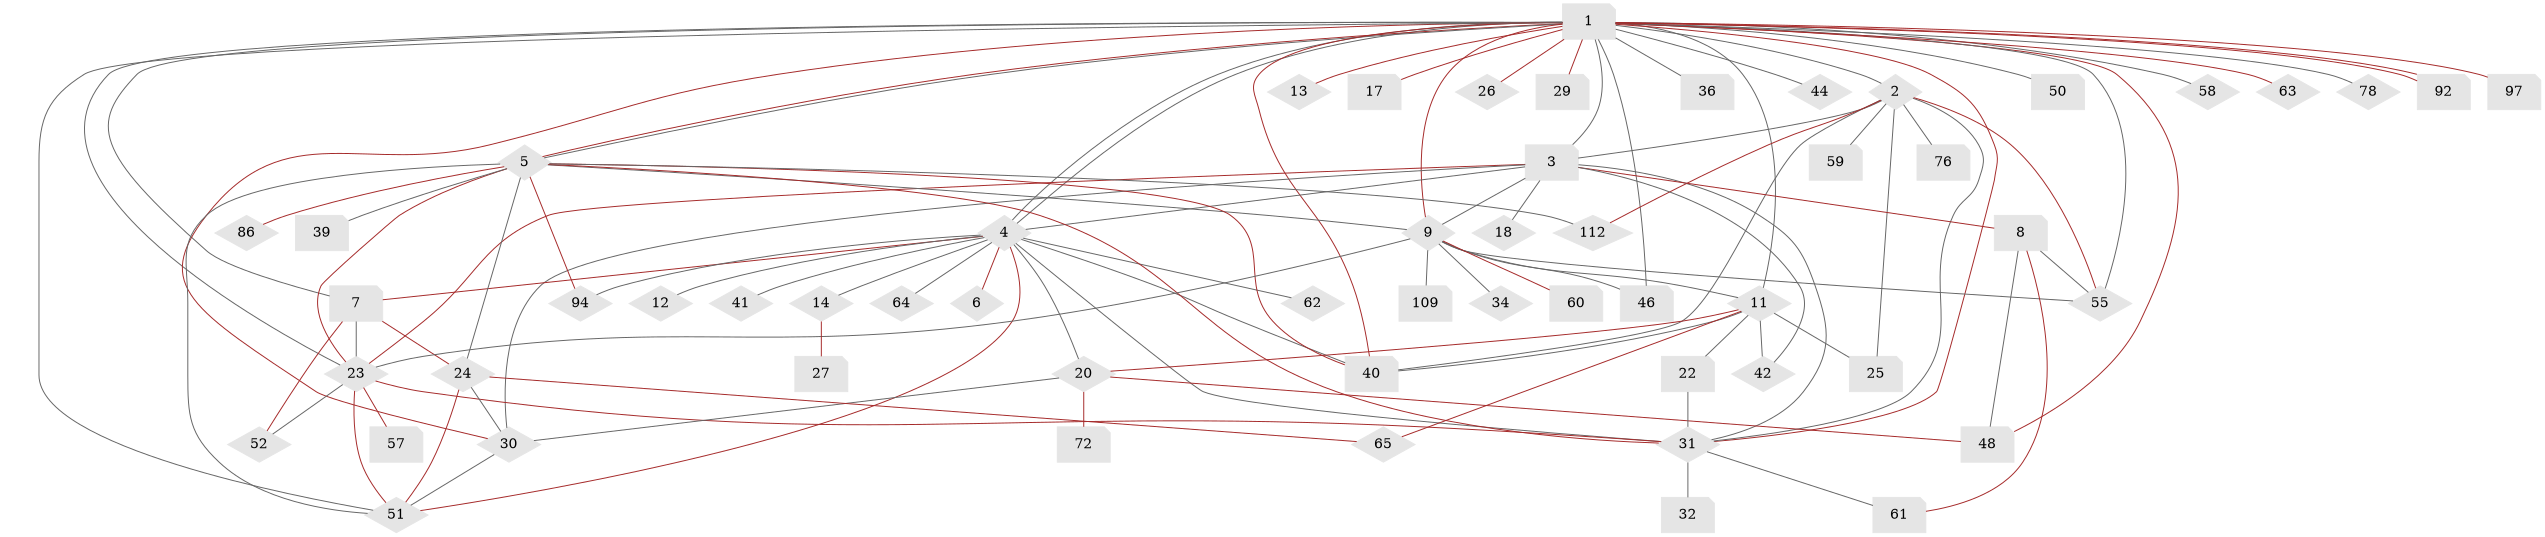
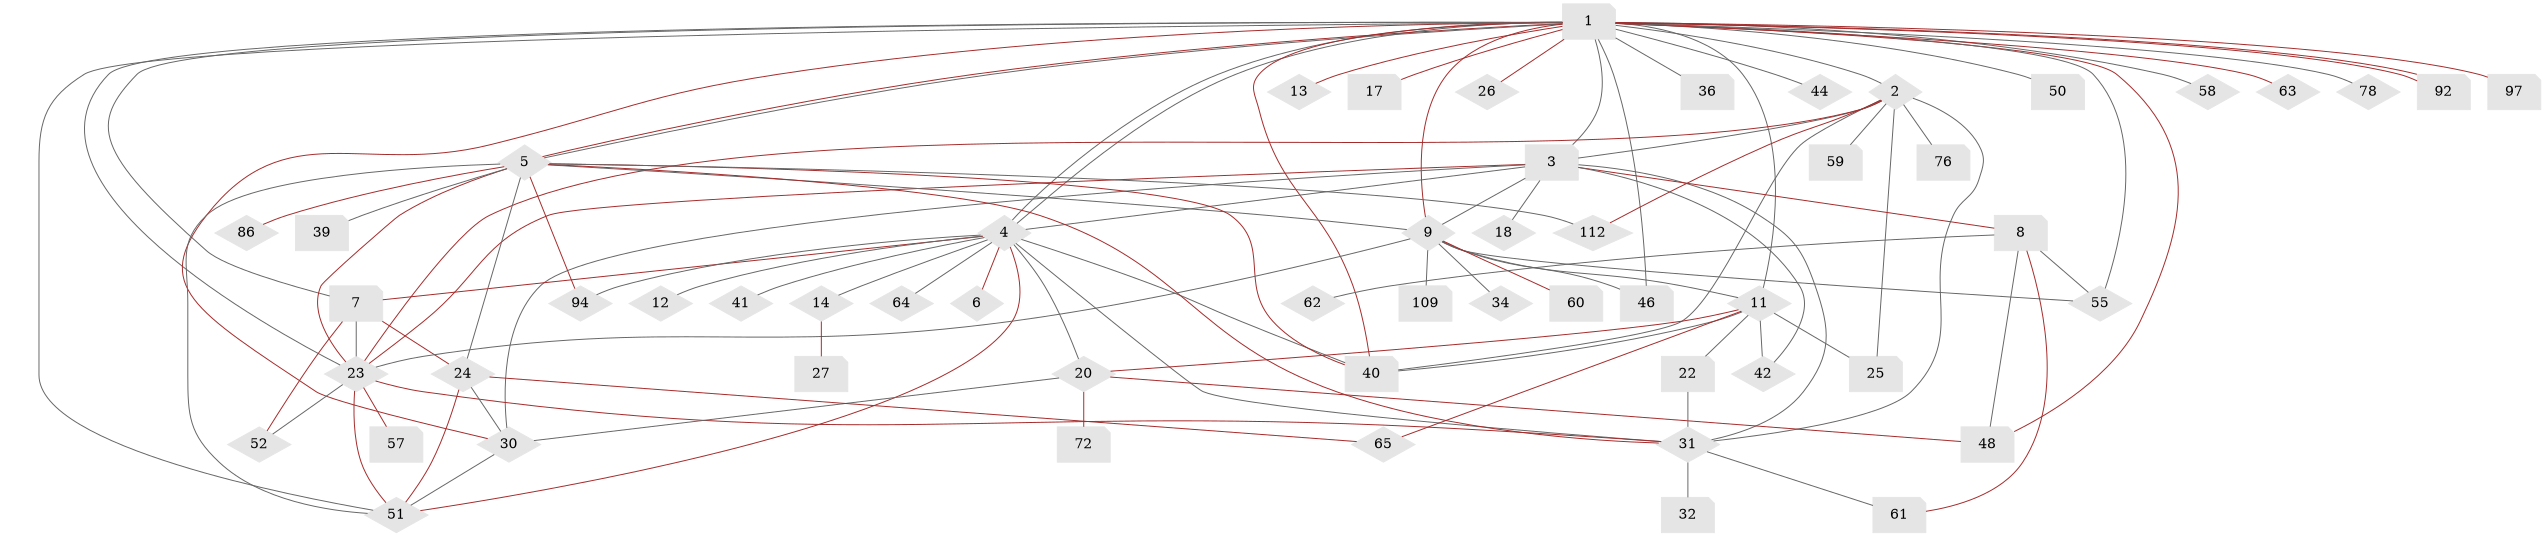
node "29": removed
edge "2" -- "55": now "2" -- "23"
edge "1" -- "31": removed
edge "4" -- "62": now "8" -- "62"
